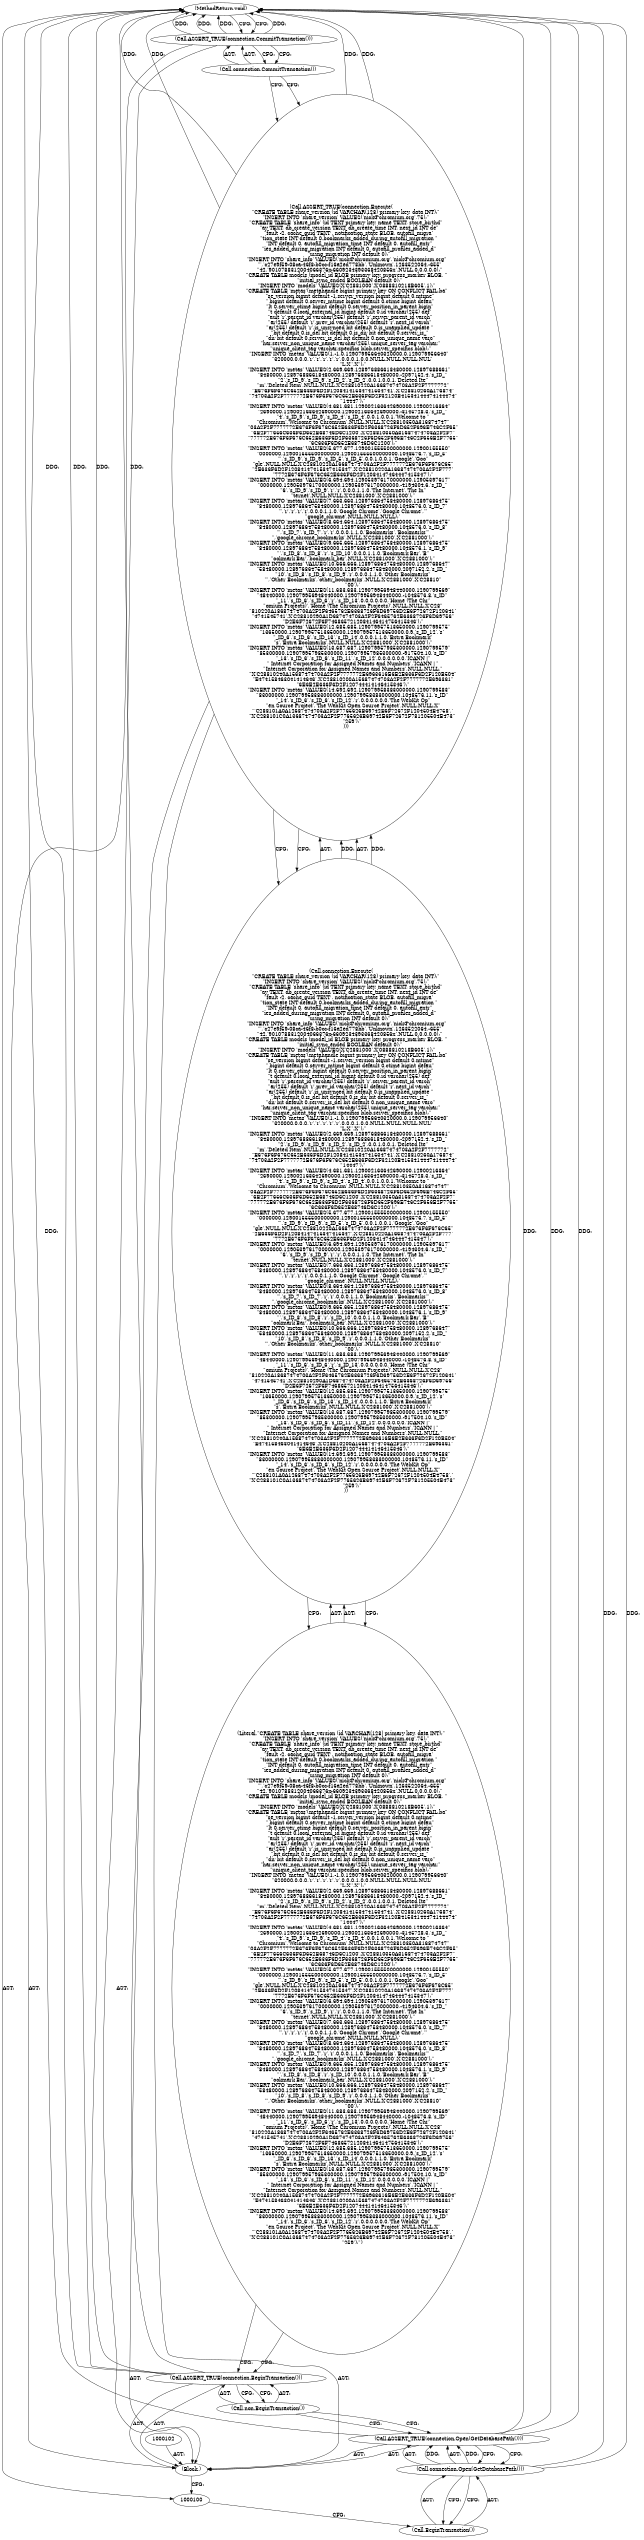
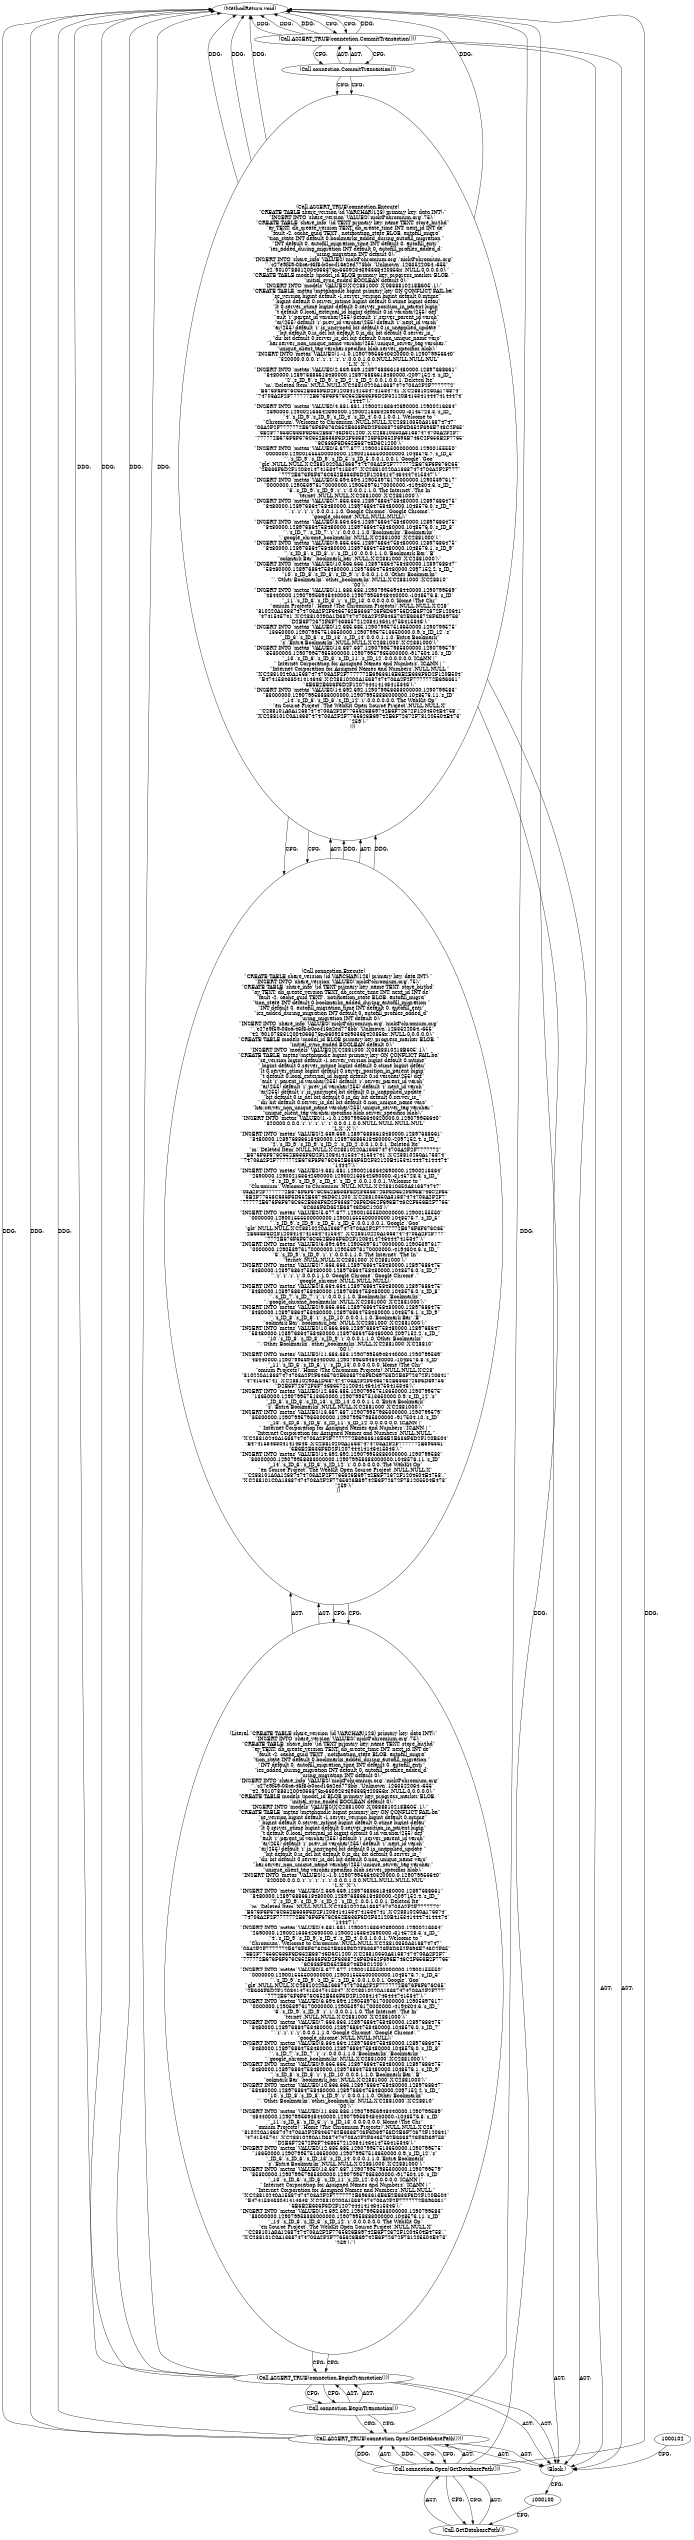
edge "(MethodReturn,void)" -> "1000100": removed, label "AST:"
node "(Call,non.BeginTransaction())": label "(Call,non.BeginTransaction())" -> "(Call,connection.BeginTransaction())"
edge "1000102" -> "(Block,)": label "AST: " -> "CFG: "
node "(Call,BeginTransaction())": label "(Call,BeginTransaction())" -> "(Call,GetDatabasePath())"
